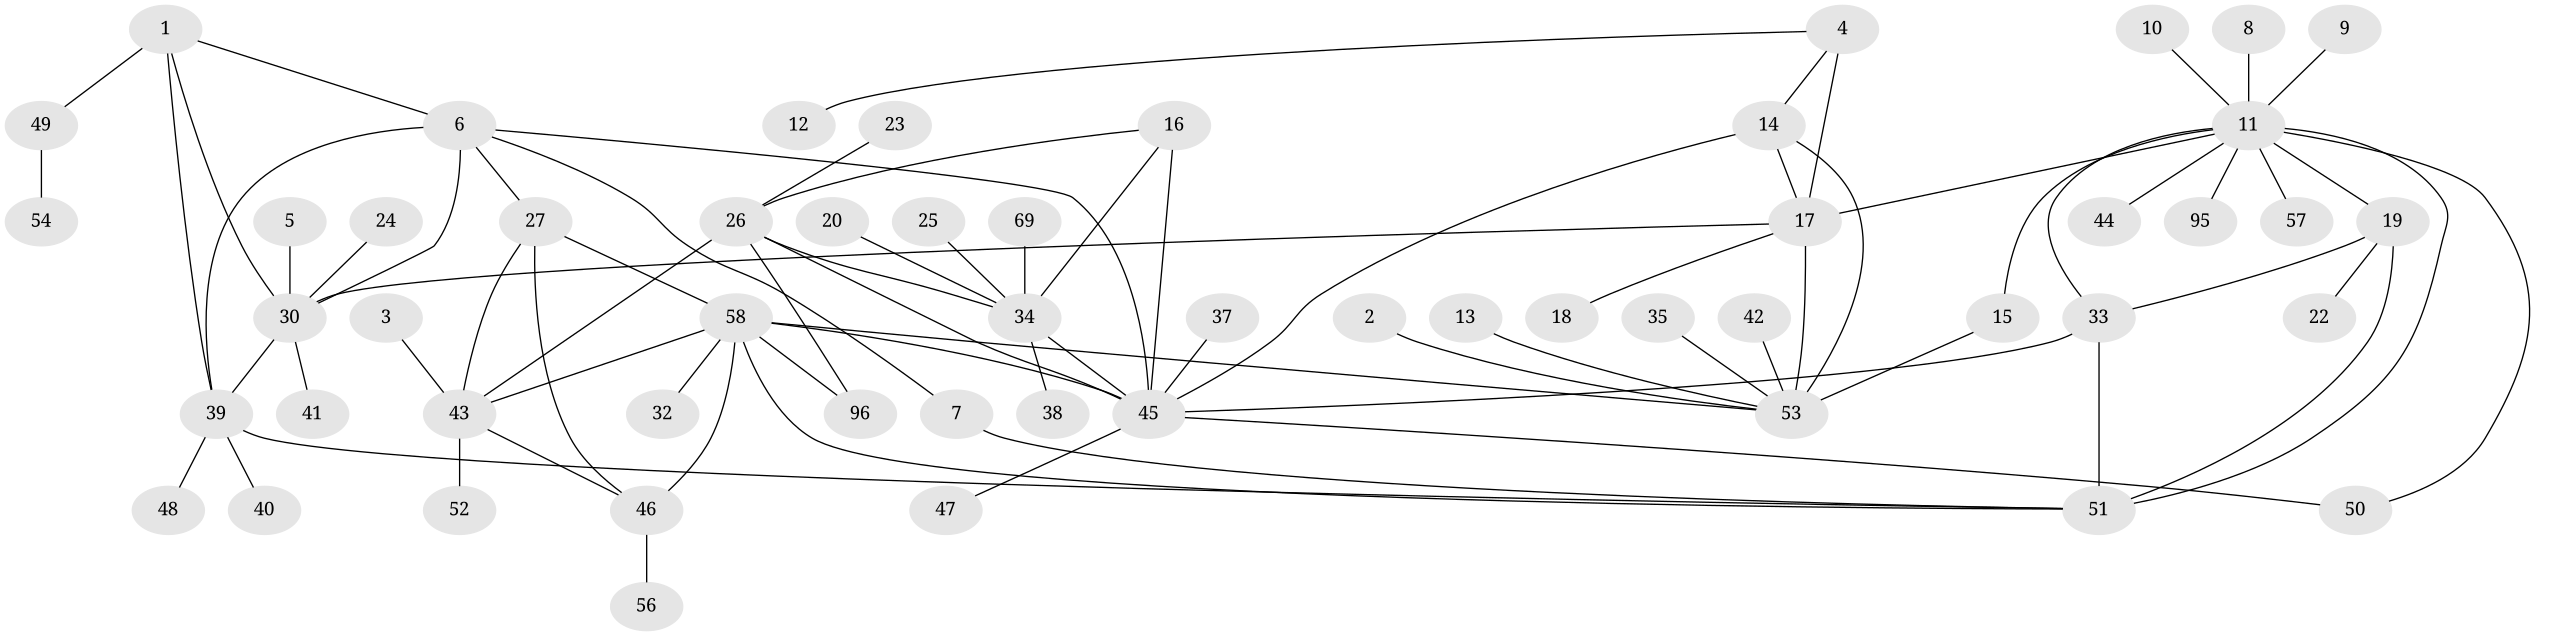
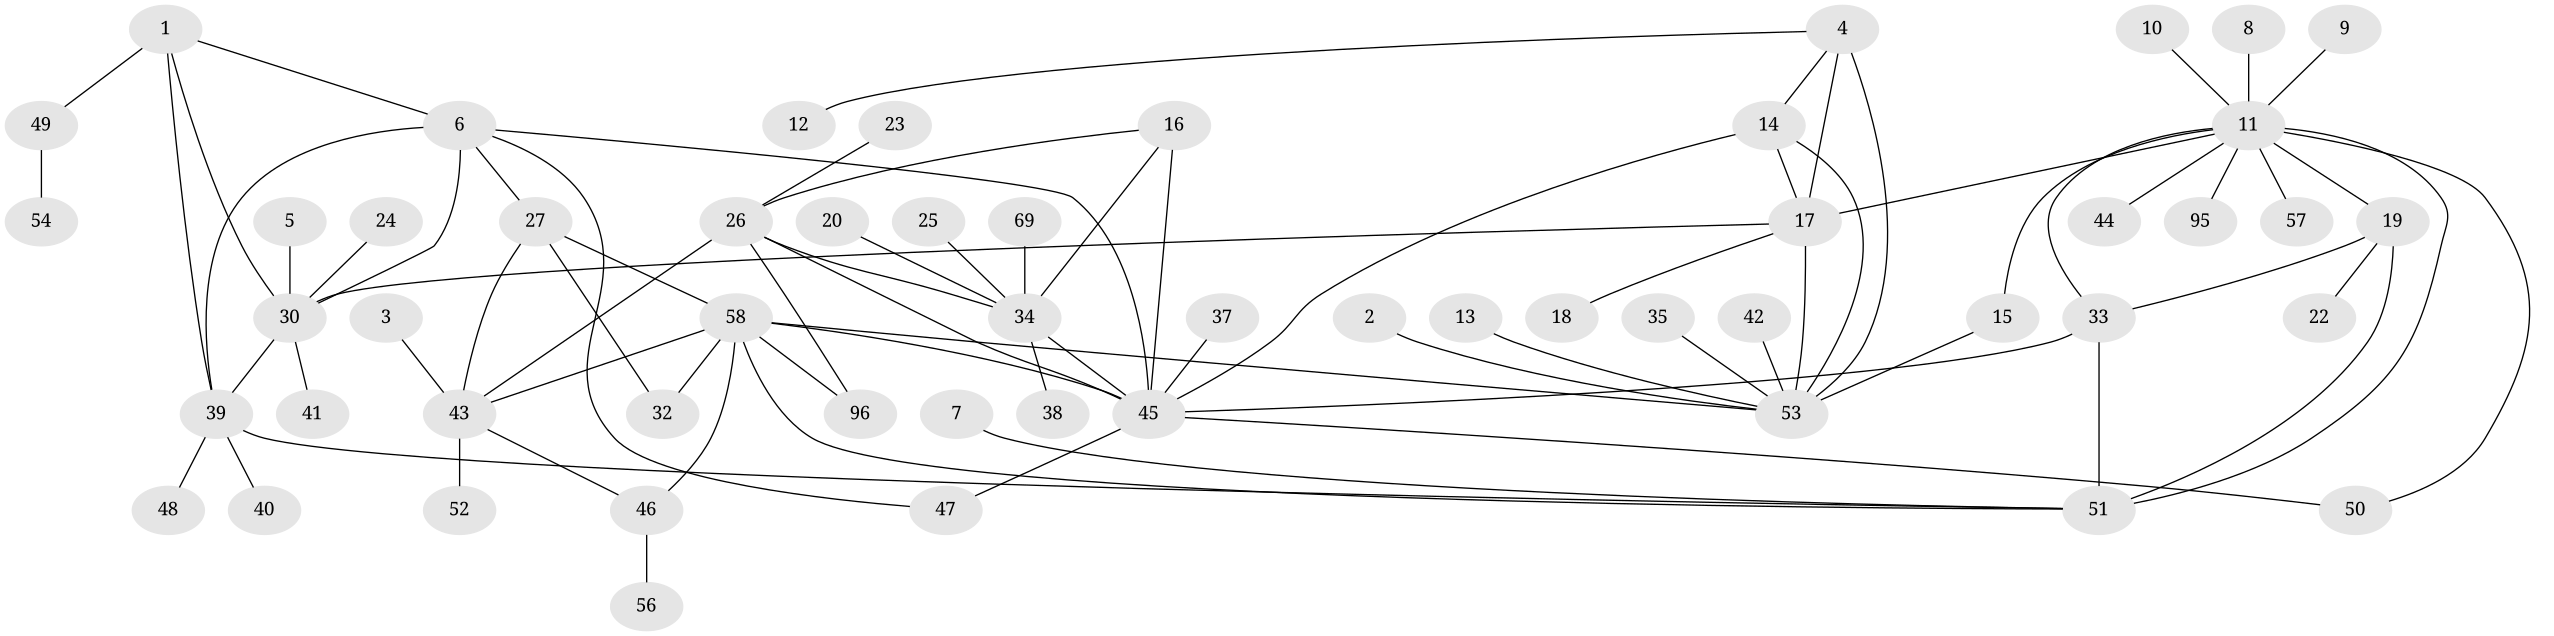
edge "4" -- "53": added
edge "6" -- "7": now "6" -- "47"
edge "27" -- "46": now "27" -- "32"
